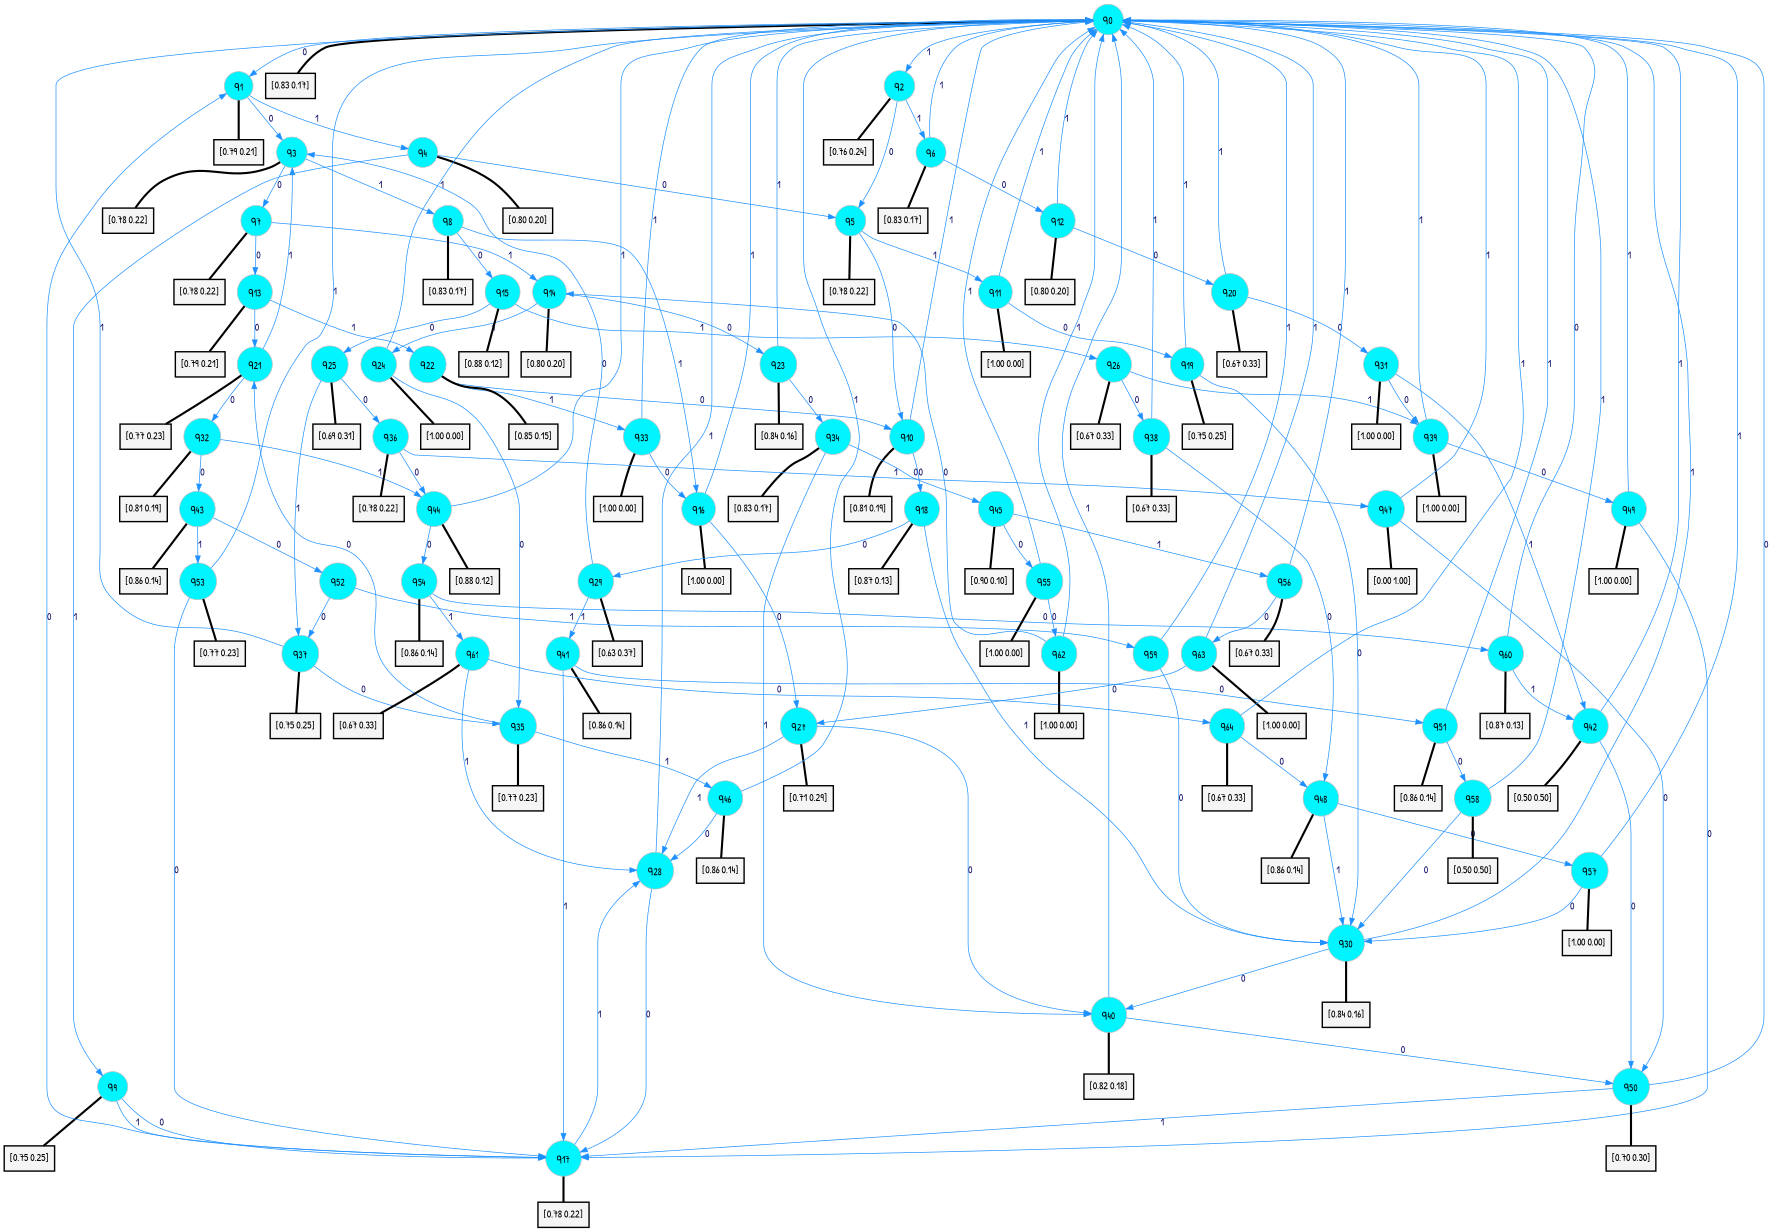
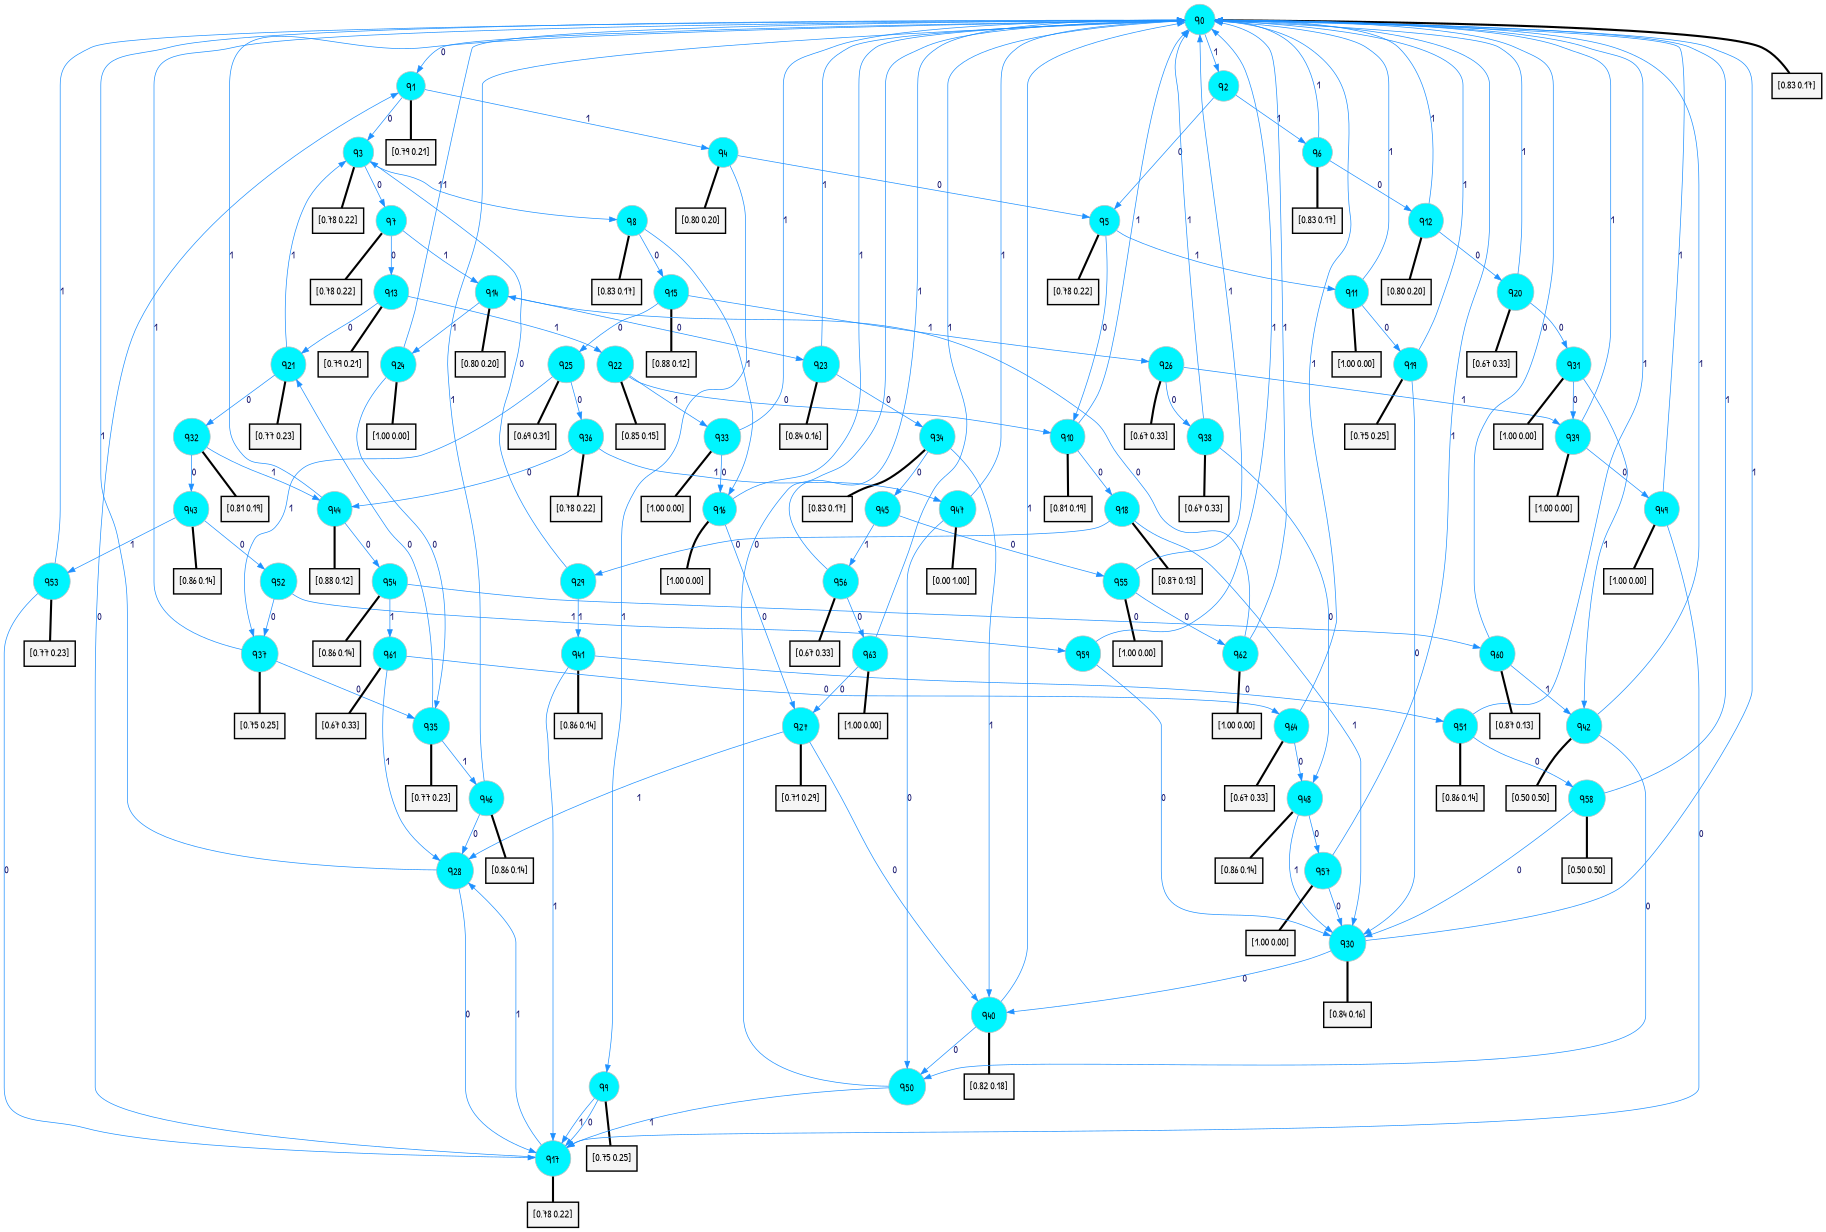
node "[0.76 0.24]": removed
node "[0.90 0.10]": removed
node "[0.63 0.37]": removed
node "[0.70 0.30]": removed
